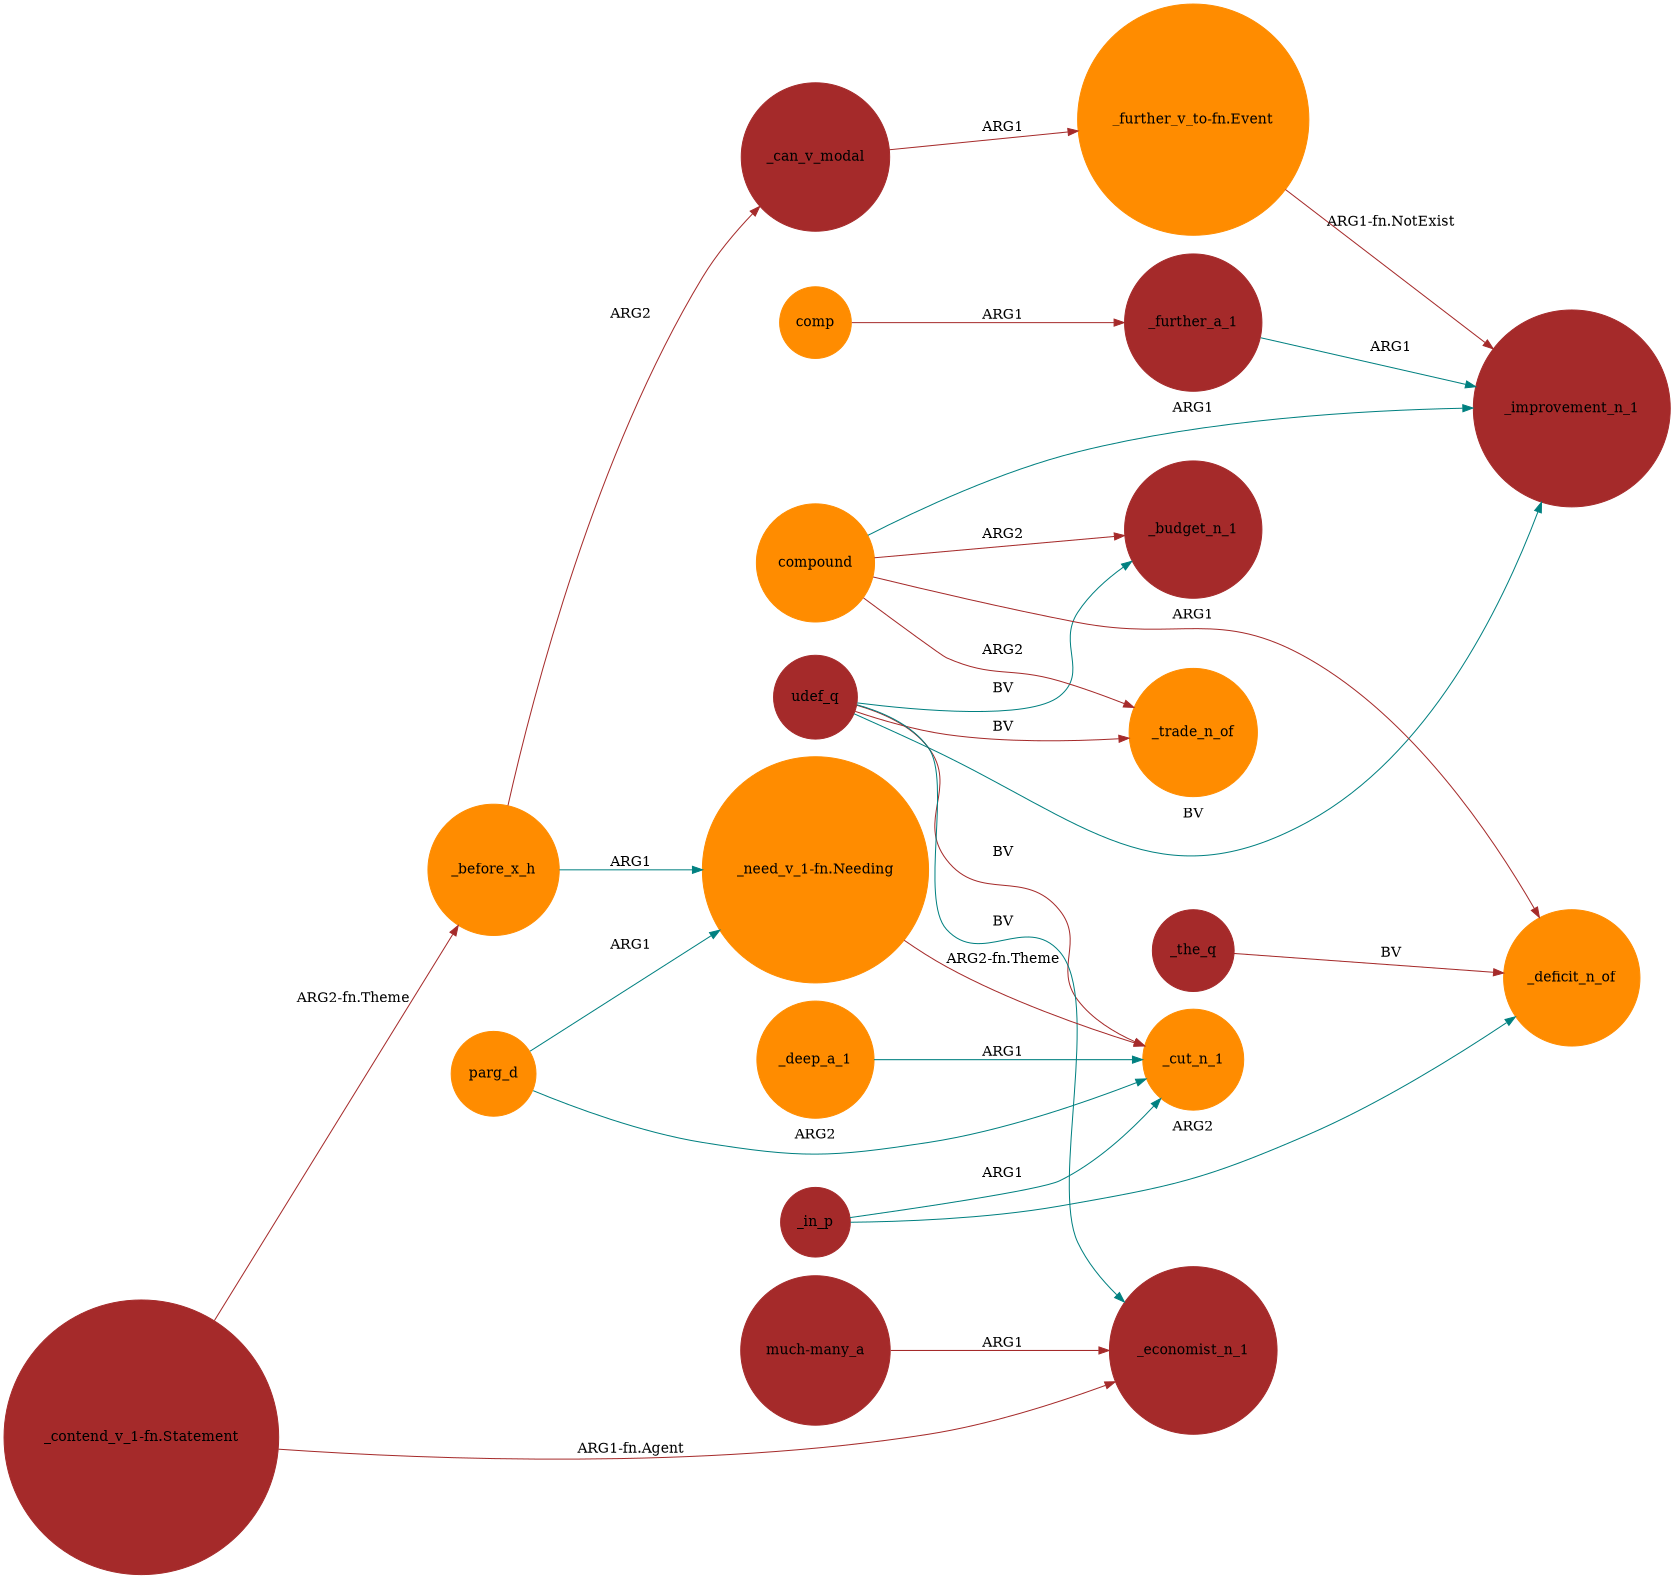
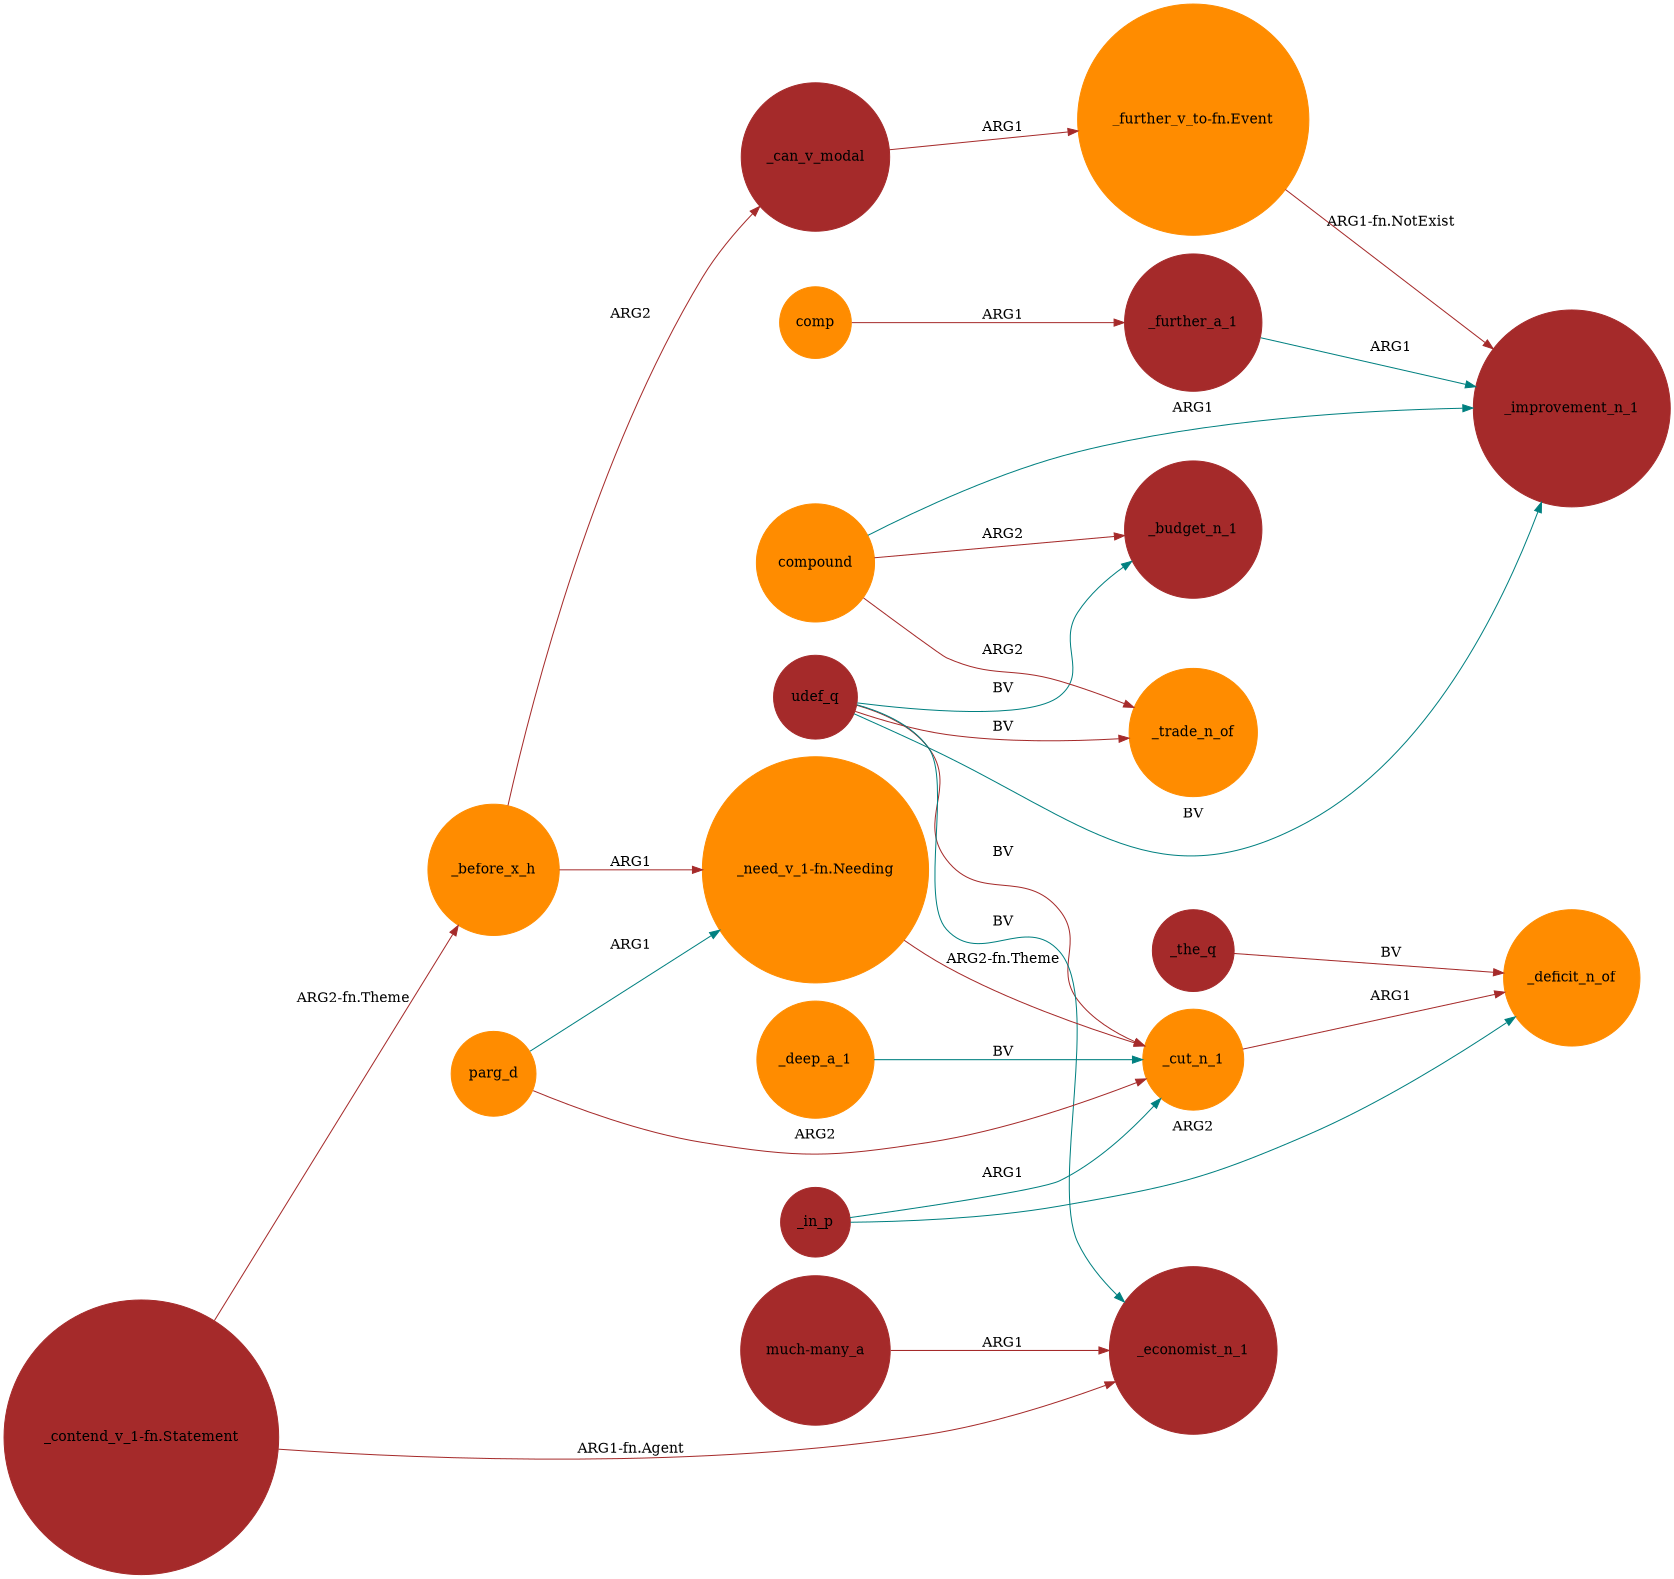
edge "compound" -> "_deficit_n_of": now "_cut_n_1" -> "_deficit_n_of"
edge "_before_x_h" -> "_need_v_1-fn.Needing": color teal -> brown
edge "_deep_a_1" -> "_cut_n_1": label "ARG1" -> "BV"
edge "parg_d" -> "_cut_n_1": color teal -> brown
